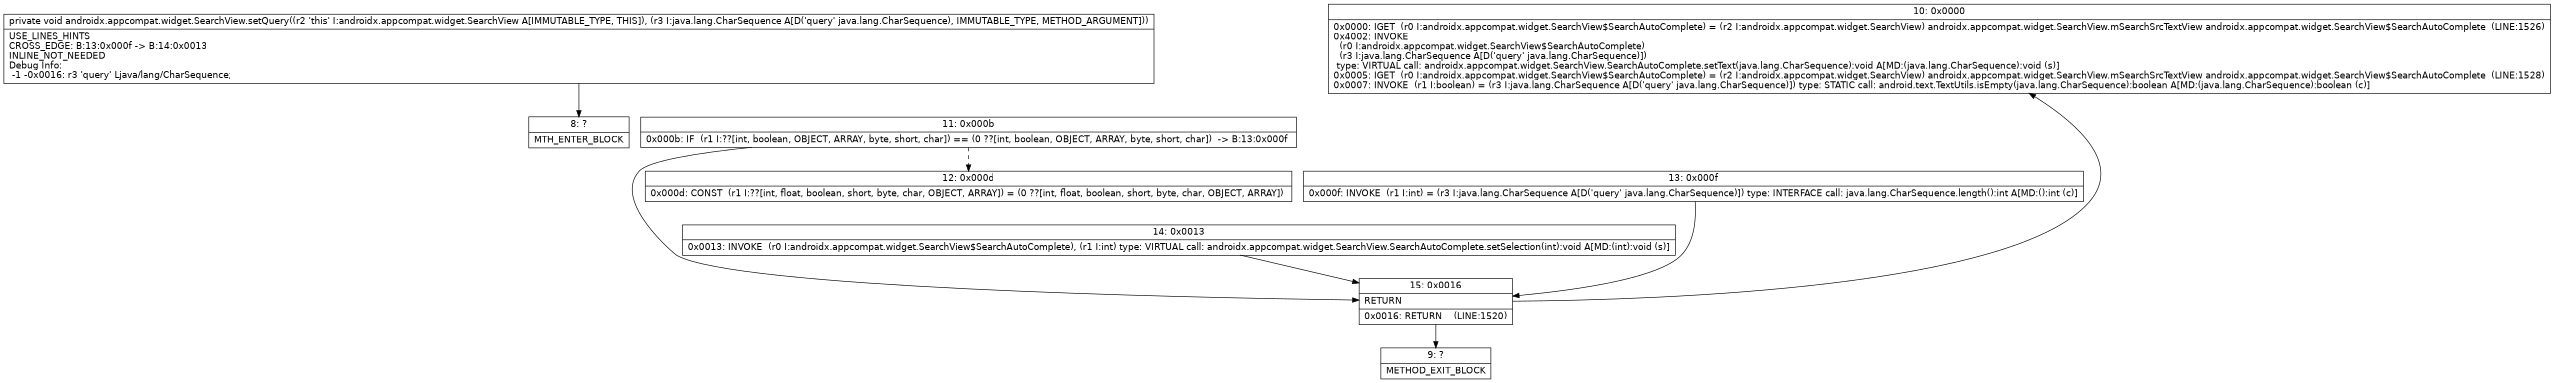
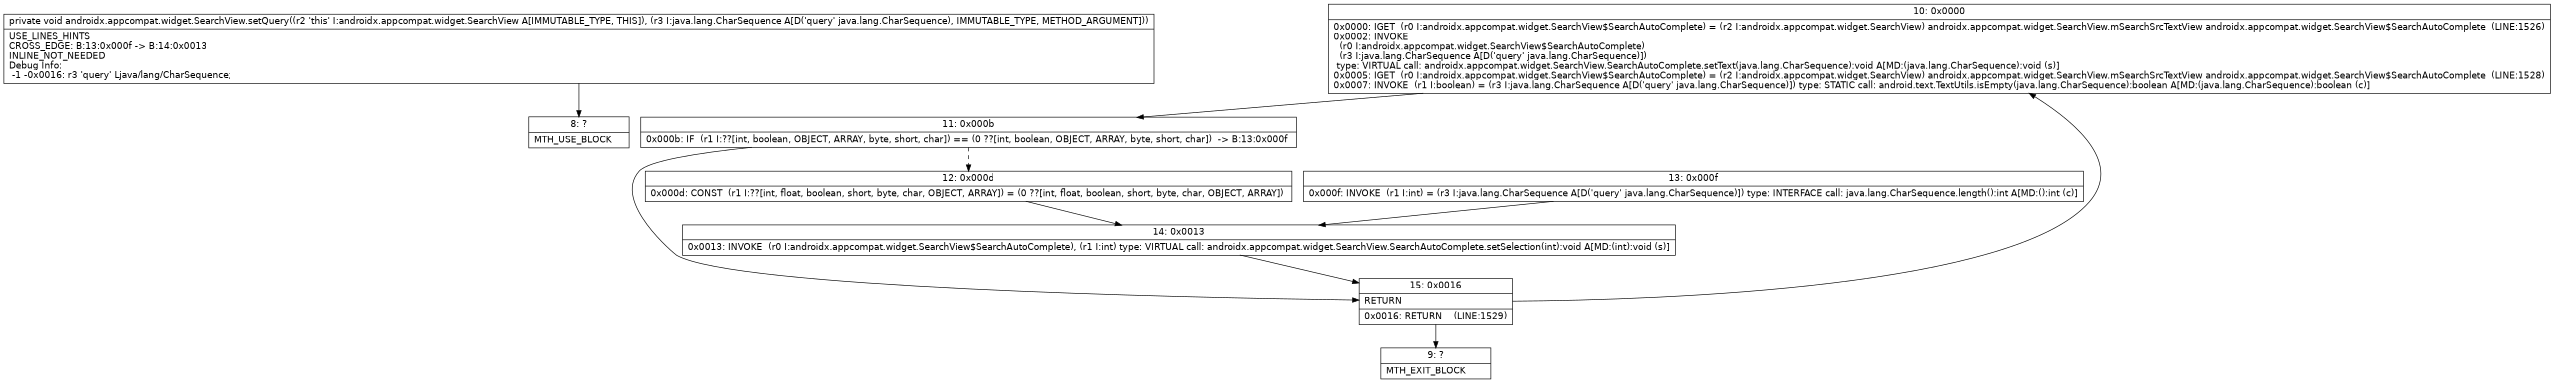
node "10: 0x0000": text "0x4002: INVOKE" -> "0x0002: INVOKE"
edge "10: 0x0000" -> "11: 0x000b": added
node "8: ?": text "MTH_ENTER_BLOCK" -> "MTH_USE_BLOCK"
edge "12: 0x000d" -> "14: 0x0013": added
edge "13: 0x000f" -> "15: 0x0016": now "13: 0x000f" -> "14: 0x0013"
node "15: 0x0016": text "0x0016: RETURN    (LINE:1520)" -> "0x0016: RETURN    (LINE:1529)"
node "9: ?": text "METHOD_EXIT_BLOCK" -> "MTH_EXIT_BLOCK"
